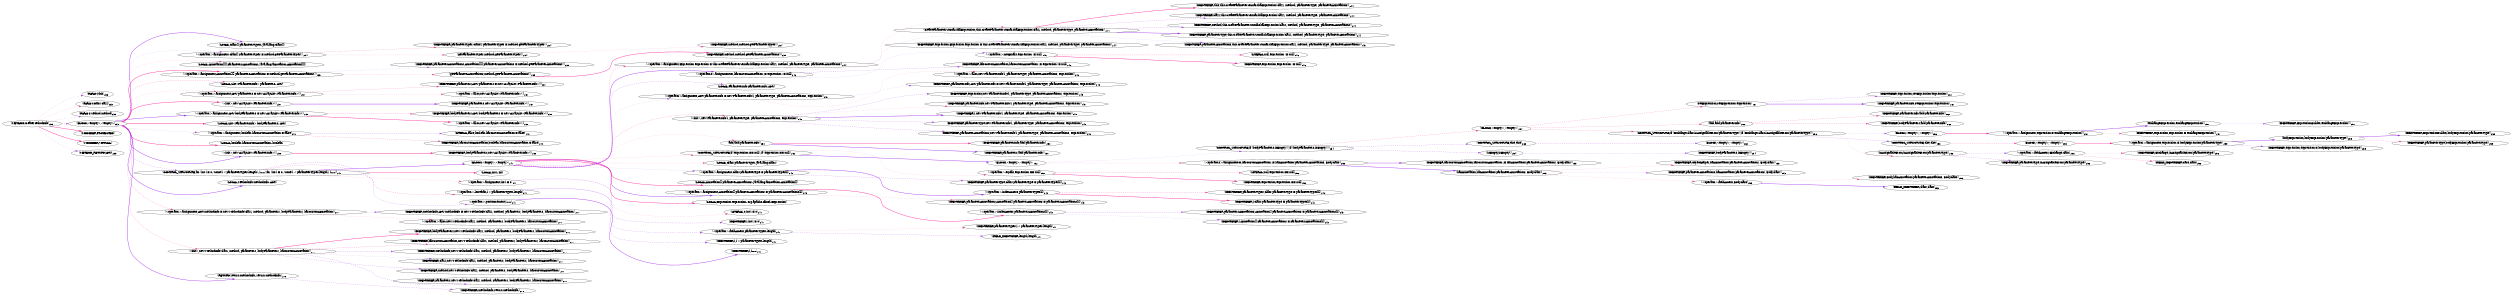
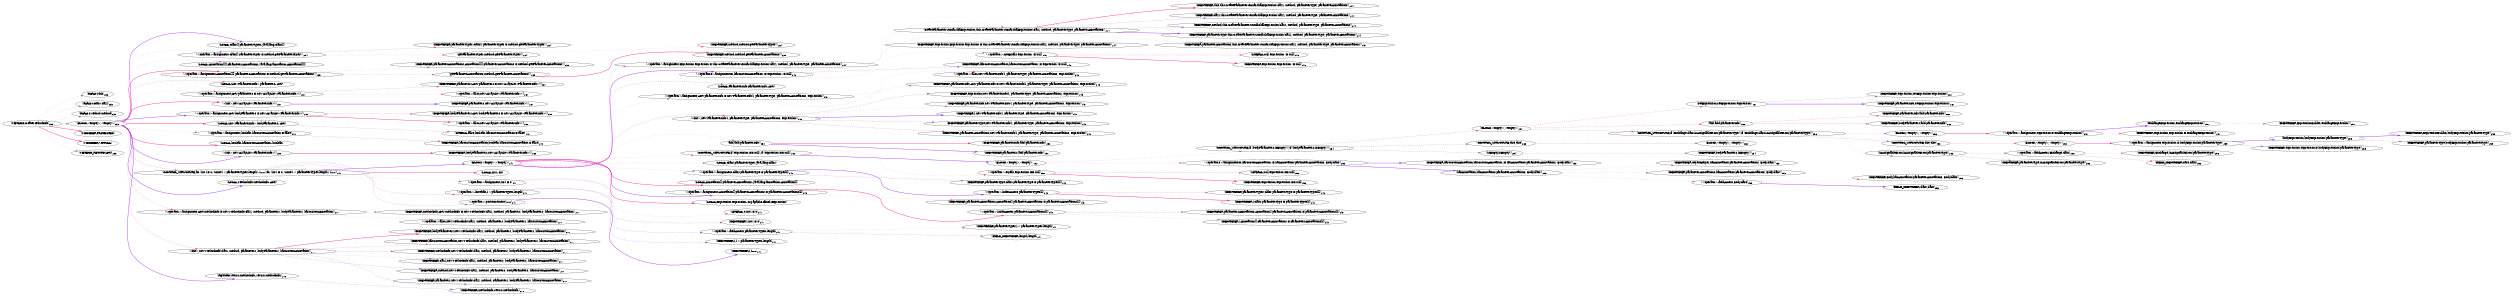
edge "(<operator>.assignment,boolean hasCustomAnnotation = false)" -> "(LITERAL,false,boolean hasCustomAnnotation = false)": now "(LOCAL,List<ParameterInfo> bodyParameters: ANY)" -> "(LITERAL,false,boolean hasCustomAnnotation = false)"
